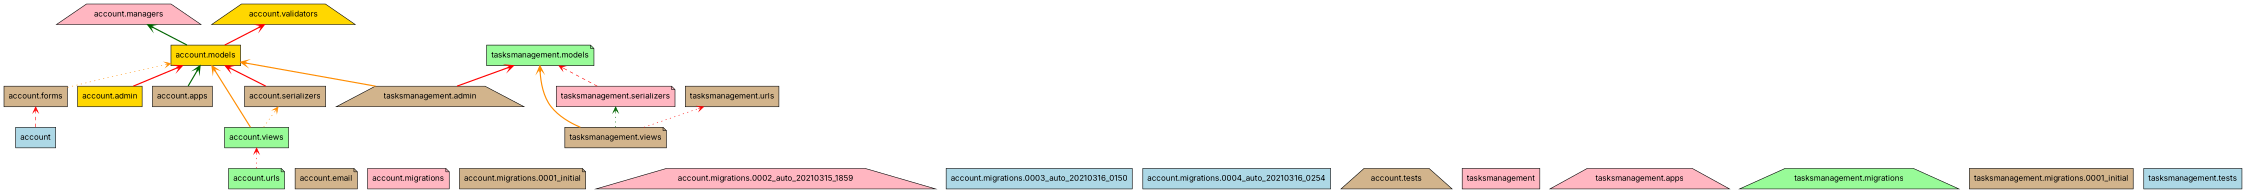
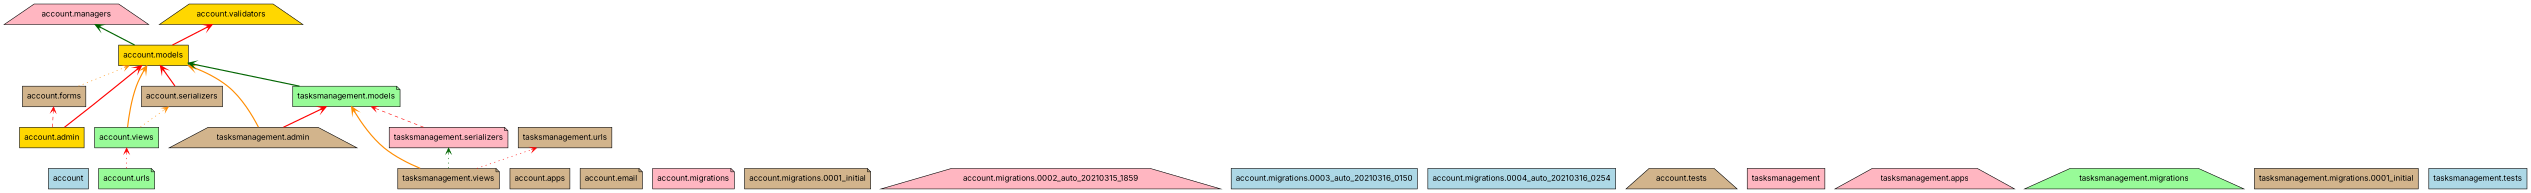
edge "account.apps" -> "account.models": now "tasksmanagement.models" -> "account.models"
edge "account" -> "account.forms": now "account.admin" -> "account.forms"
